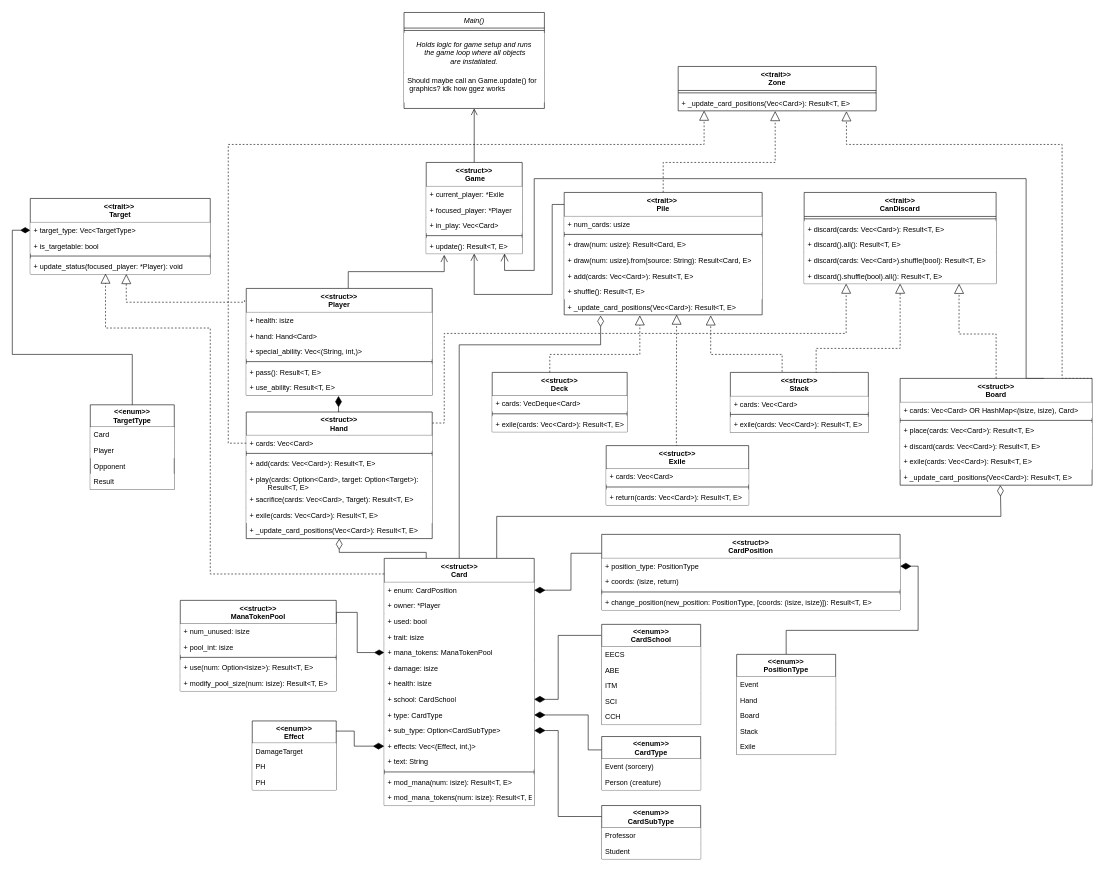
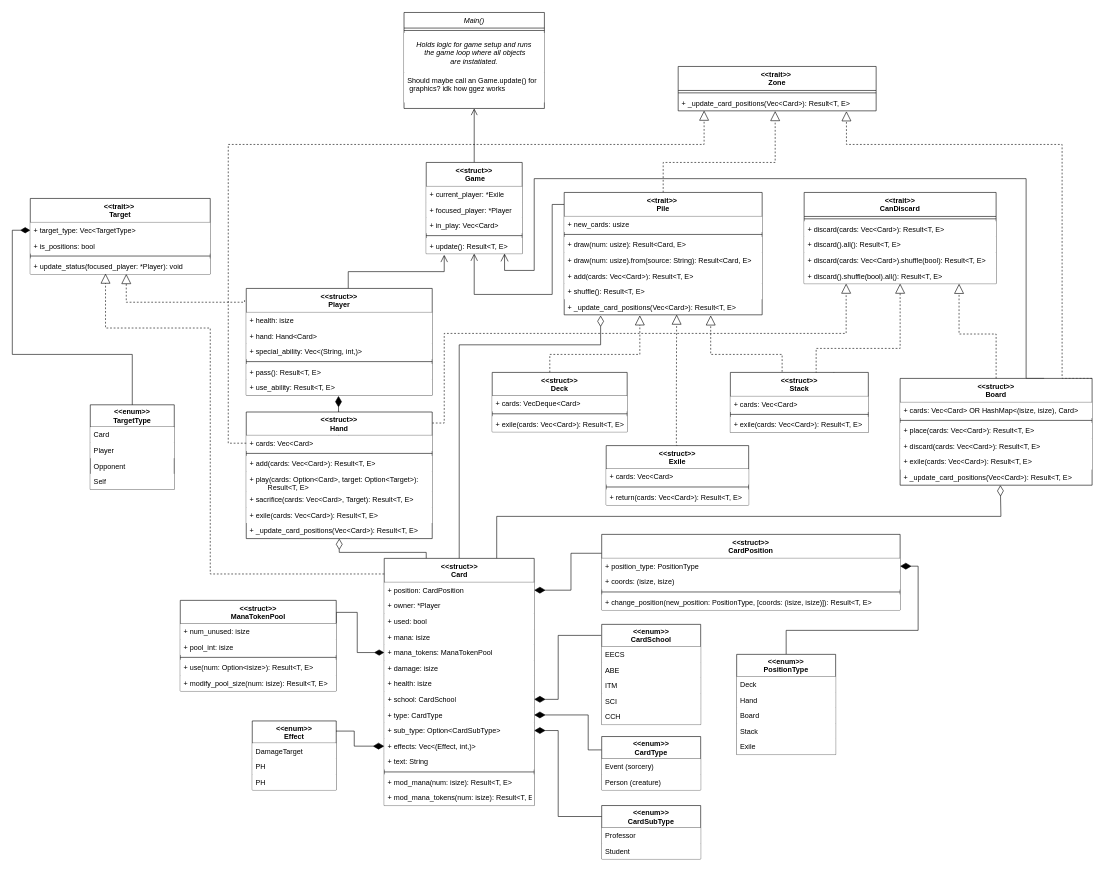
node "+ num_cards: usize": label "+ num_cards: usize" -> "+ new_cards: usize"
node "+ is_targetable: bool": label "+ is_targetable: bool" -> "+ is_positions: bool"
node "Result": label "Result" -> "Self"
node "+ coords: (isize, return)": label "+ coords: (isize, return)" -> "+ coords: (isize, isize)"
node "+ enum: CardPosition": label "+ enum: CardPosition" -> "+ position: CardPosition"
node "+ trait: isize": label "+ trait: isize" -> "+ mana: isize"
node "Event": label "Event" -> "Deck"
